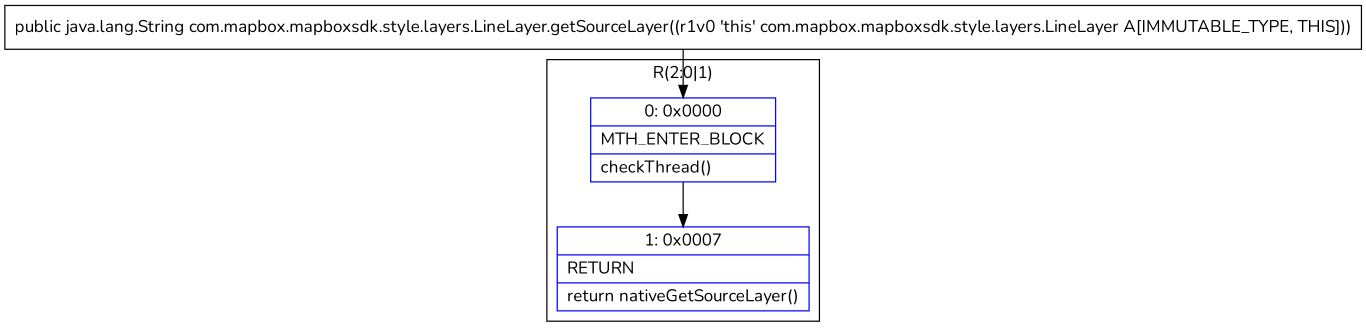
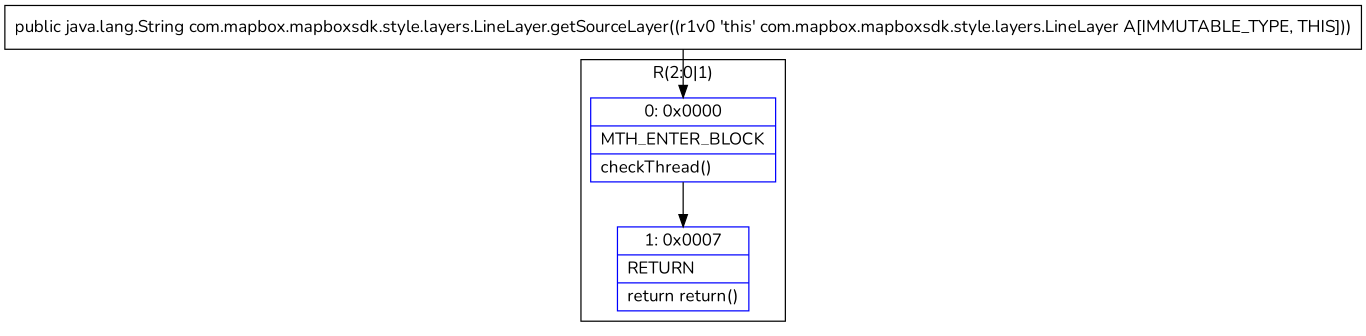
node "1: 0x0007": text "return nativeGetSourceLayer()" -> "return return()"
